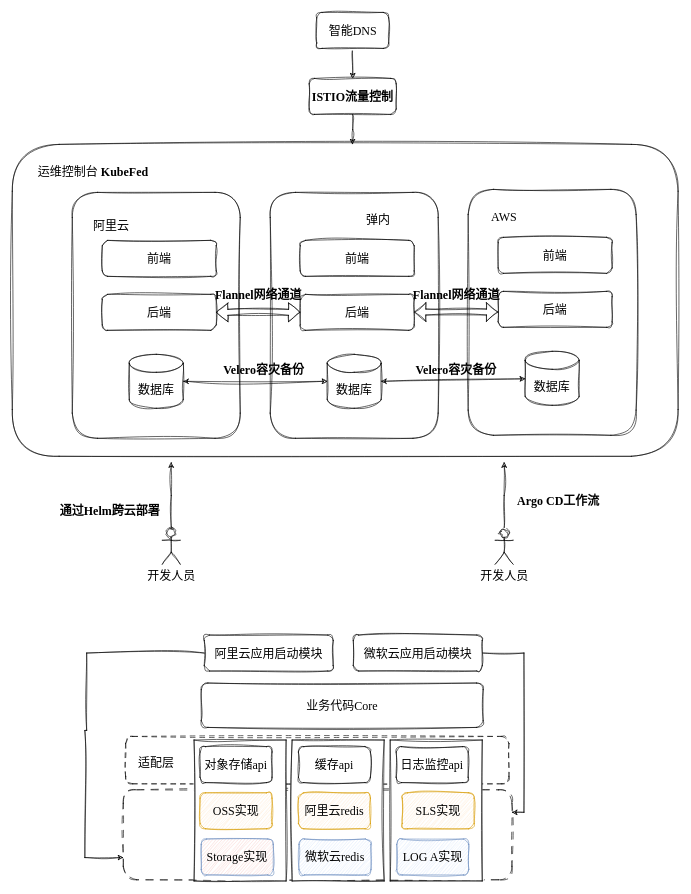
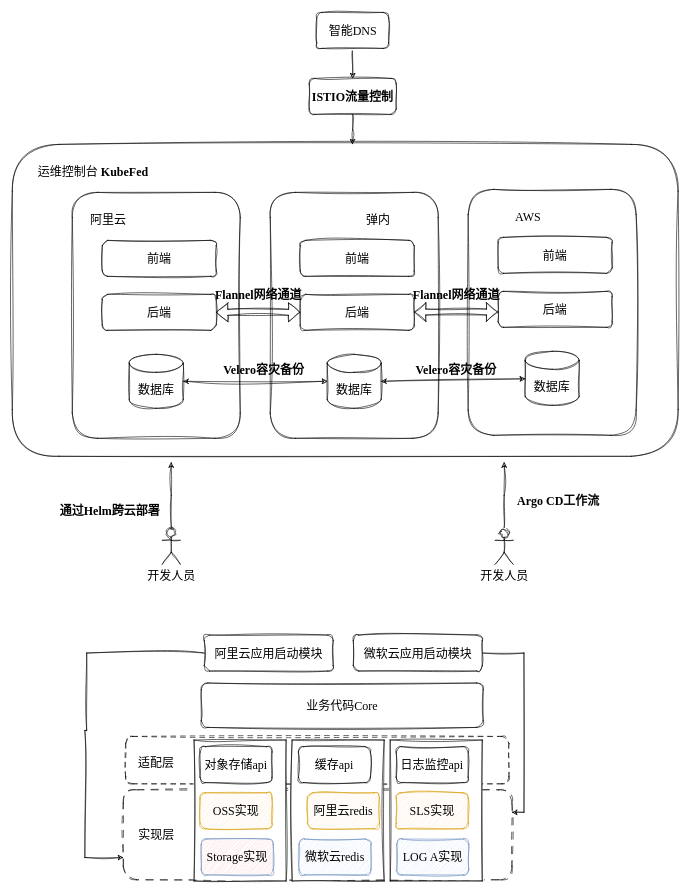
node "AWS": moved (504, 216) -> (528, 216)
node "阿里云": moved (111, 225) -> (108, 219)
node "阿里云redis": moved (335, 811) -> (344, 811)
node "SLS实现": moved (438, 811) -> (432, 811)
node "实现层": added
